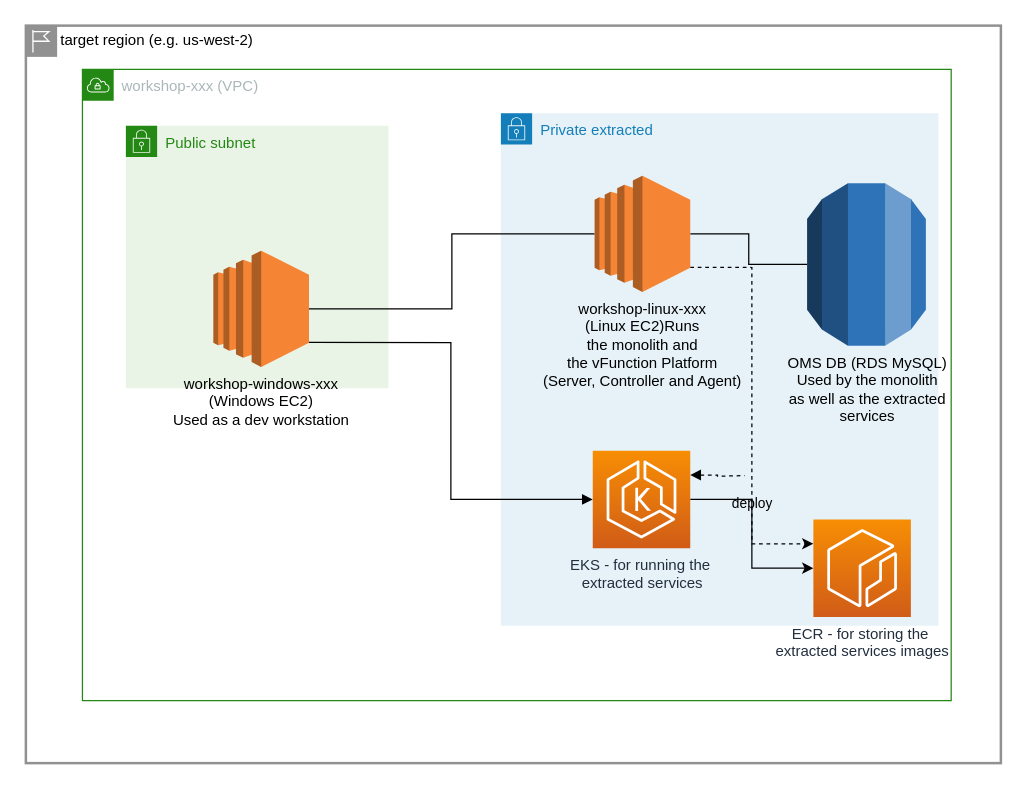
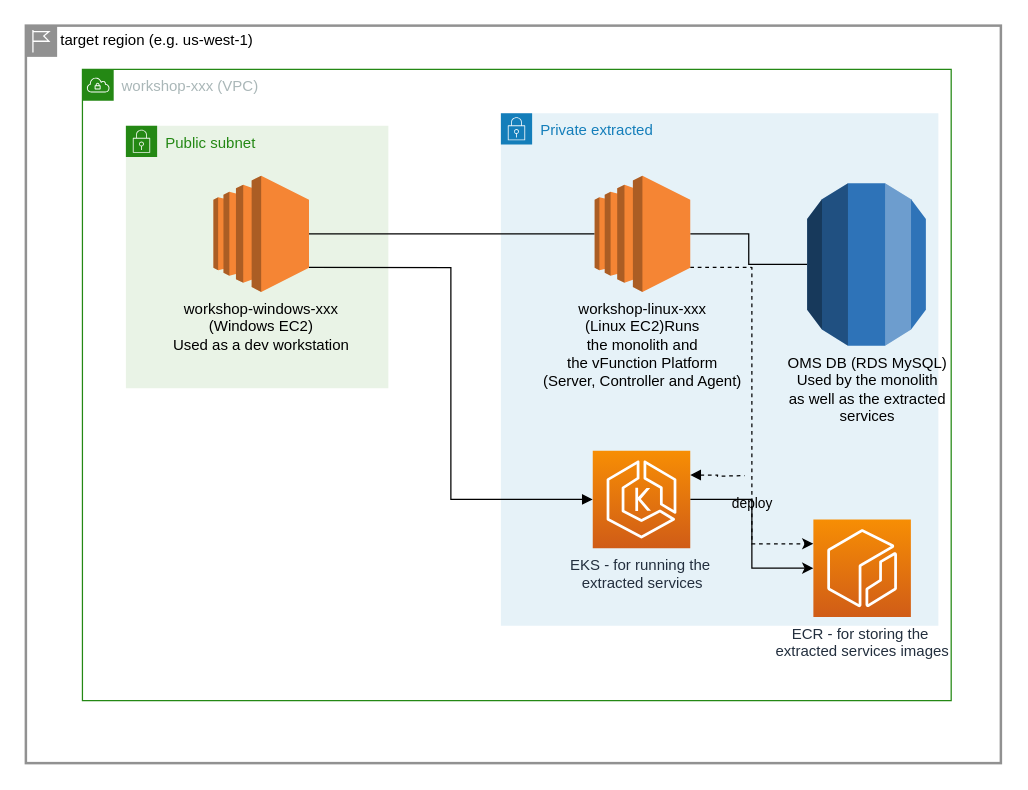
node "target region (e.g. us-west-2)": label "target region (e.g. us-west-2)" -> "target region (e.g. us-west-1)"
node "workshop-windows-xxx (Windows EC2) Used as a dev workstation": moved (261, 309) -> (261, 234)
